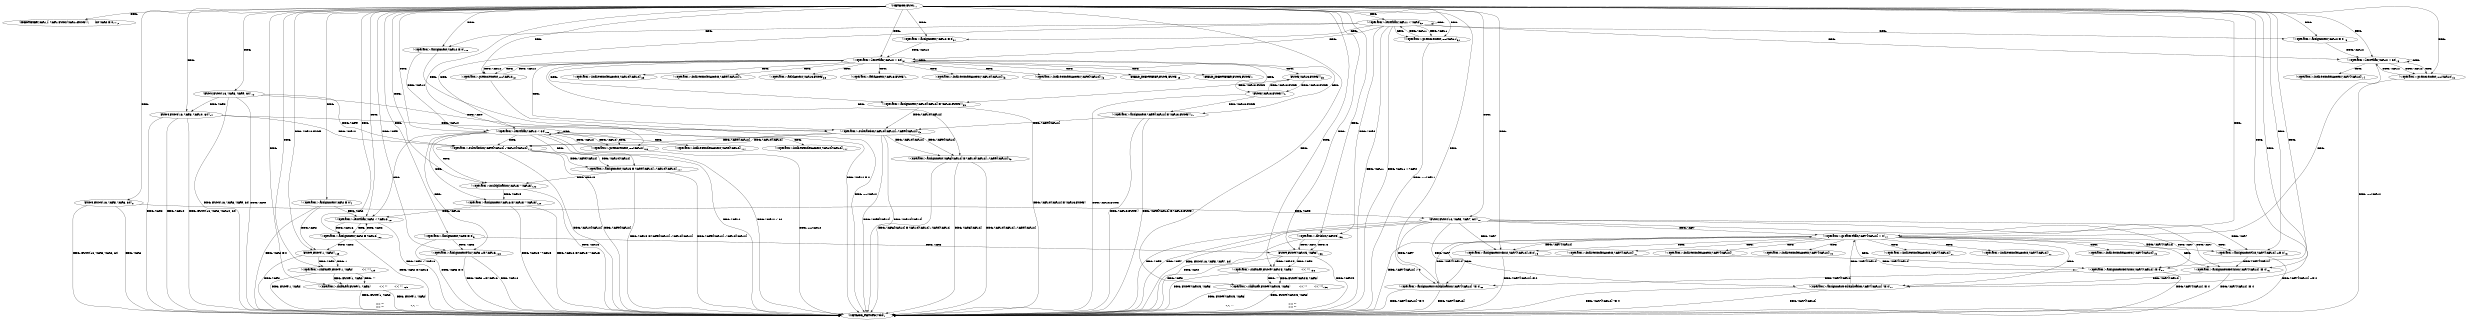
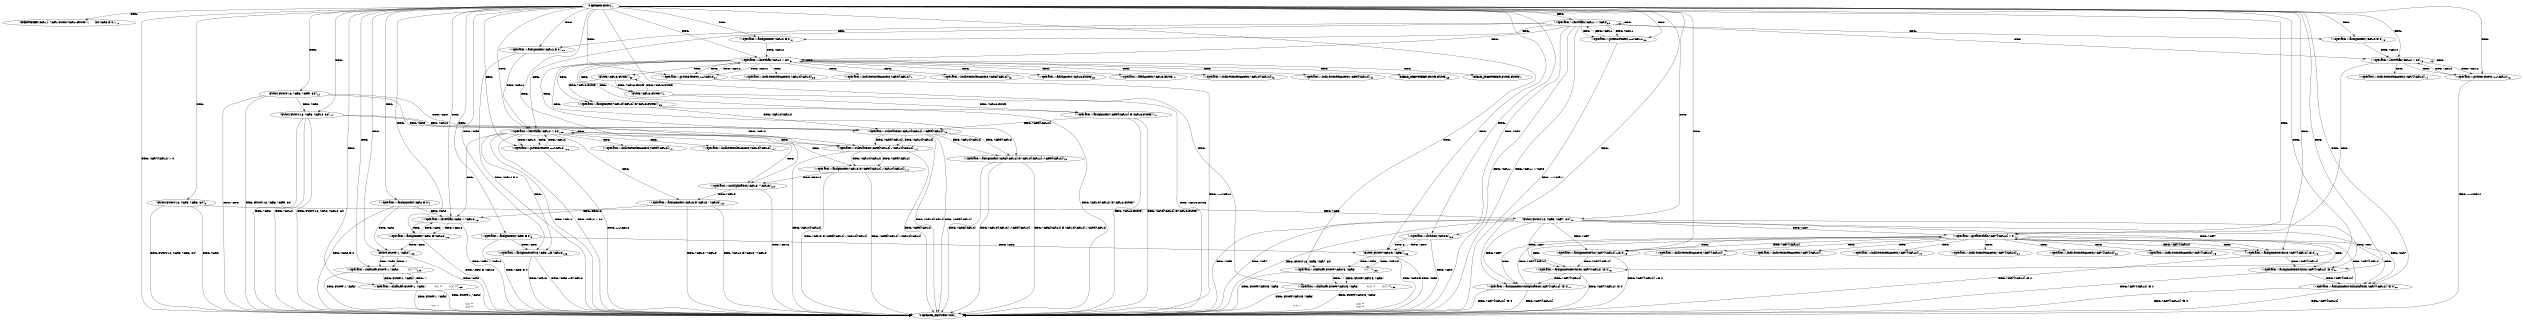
node "(<operator>.indirectIndexAccess,VAR6[VAR12])": added
edge "(METHOD,FUN1)" -> "(FUN9,FUN9(1, VAR2))": label "DDG: VAR13.FUN5" -> "DDG: "
edge "(<operator>.assignment,VAR16 = VAR15 * VAR15)" -> "(<operator>.lessThan,VAR2 < VAR16)": label "DDG: VAR16" -> "DDG: DDG16"
edge "(<operator>.greaterThan,VAR7[VAR12] > 0)" -> "(METHOD_RETURN,void)": now "(METHOD,FUN1)" -> "(METHOD_RETURN,void)"
